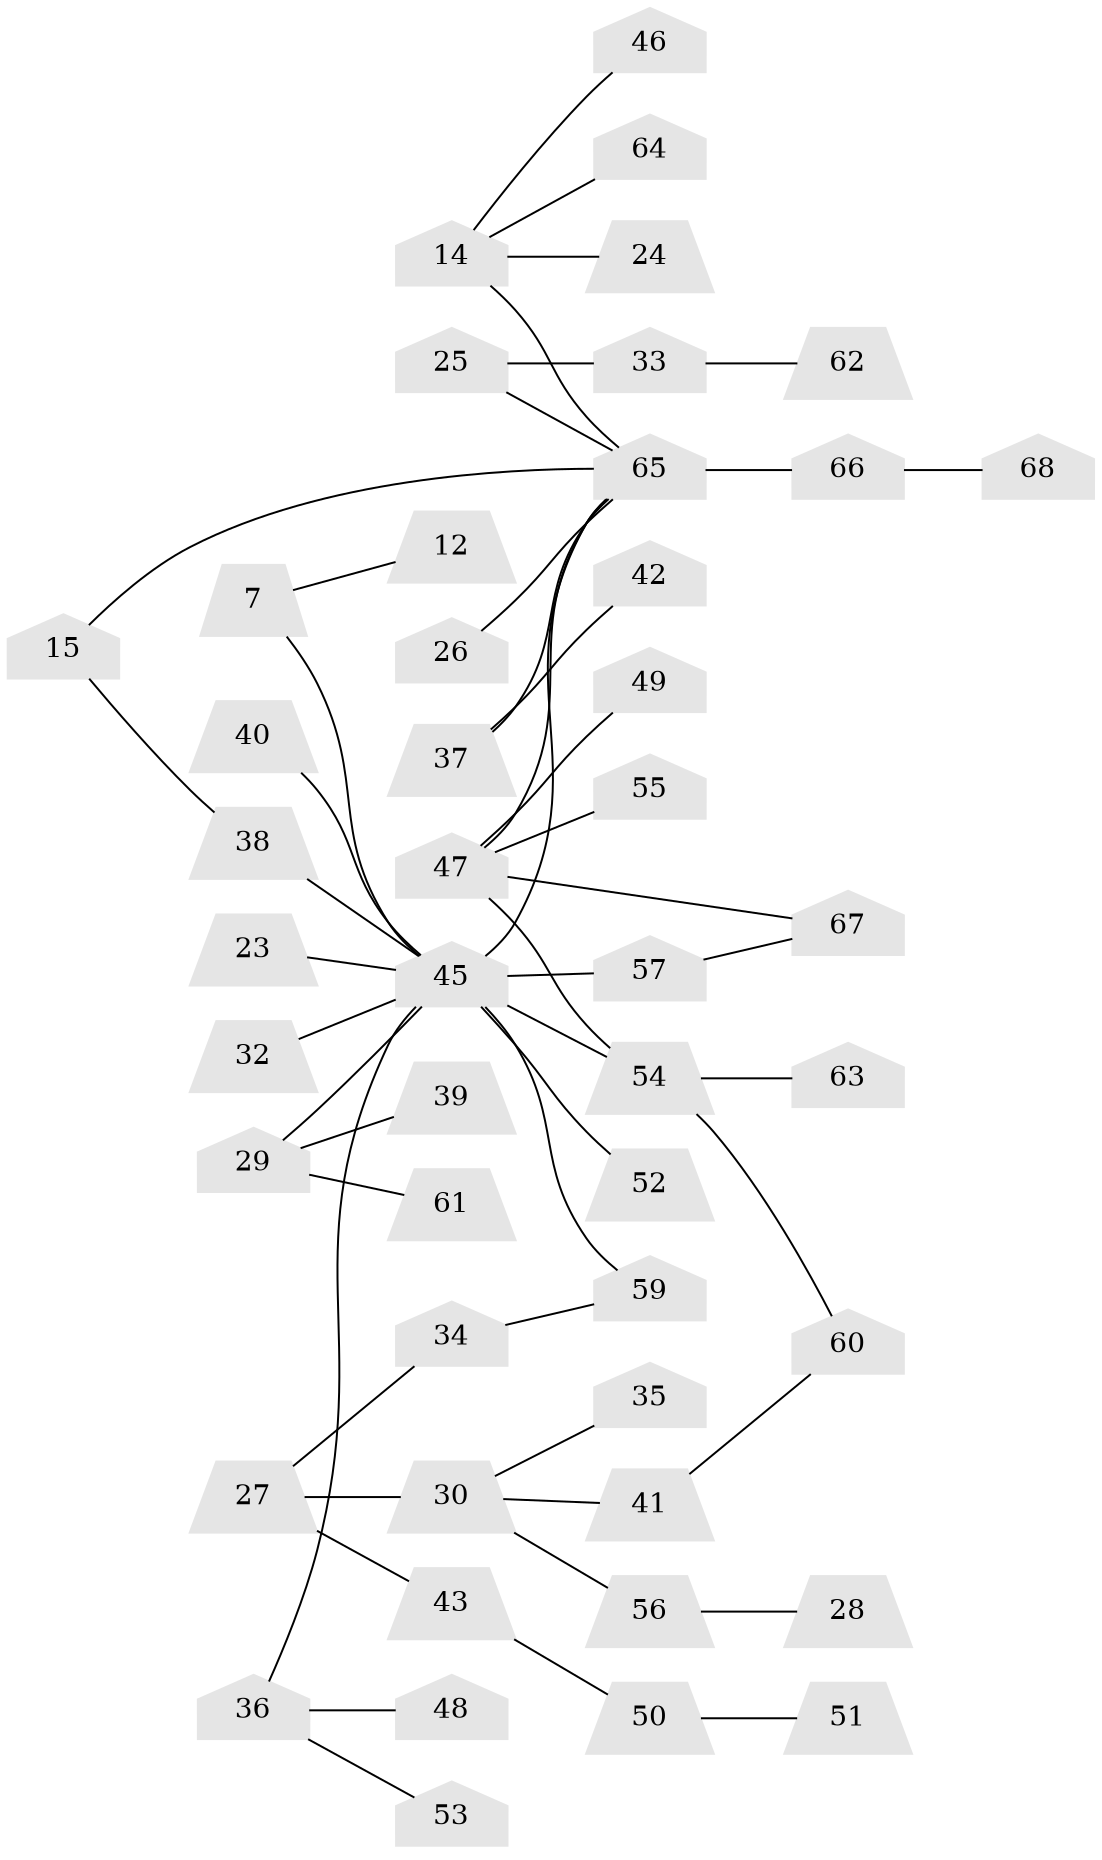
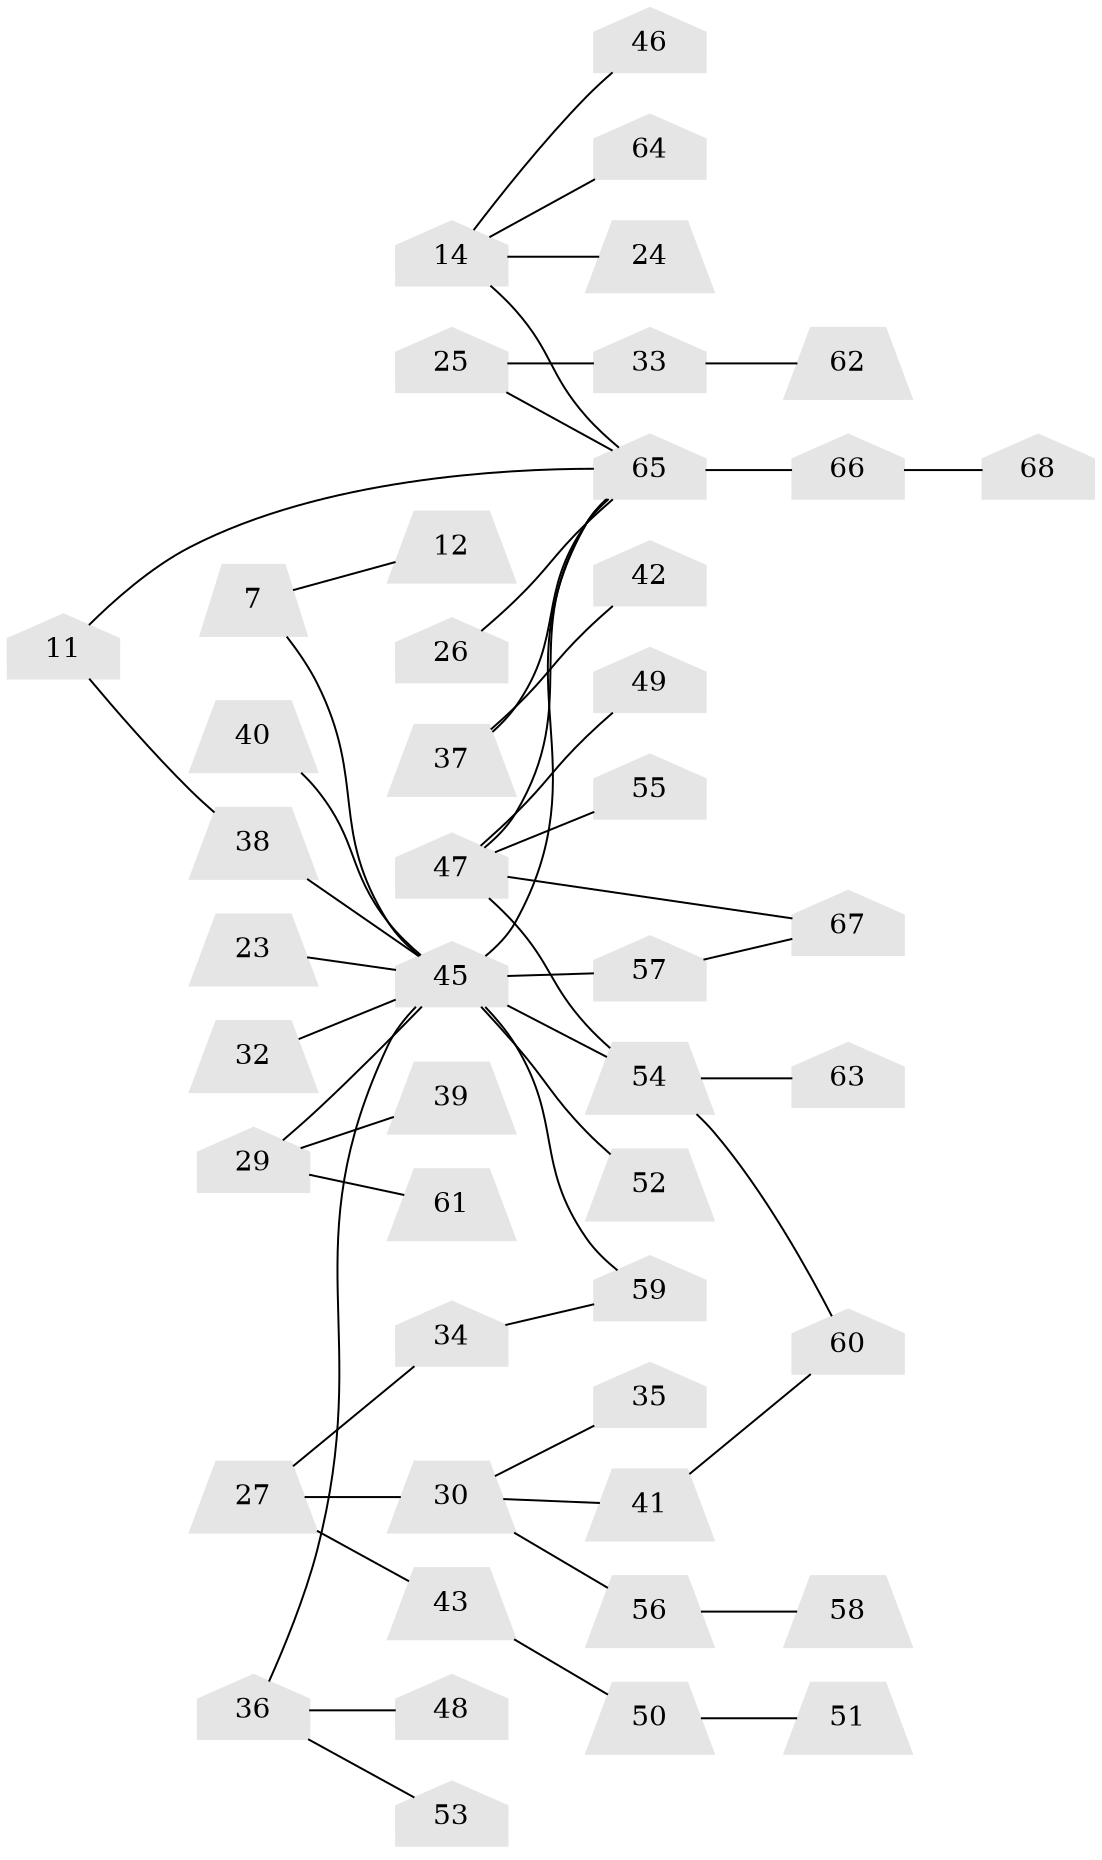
node "15": label "15" -> "11"
node "28": label "28" -> "58"
